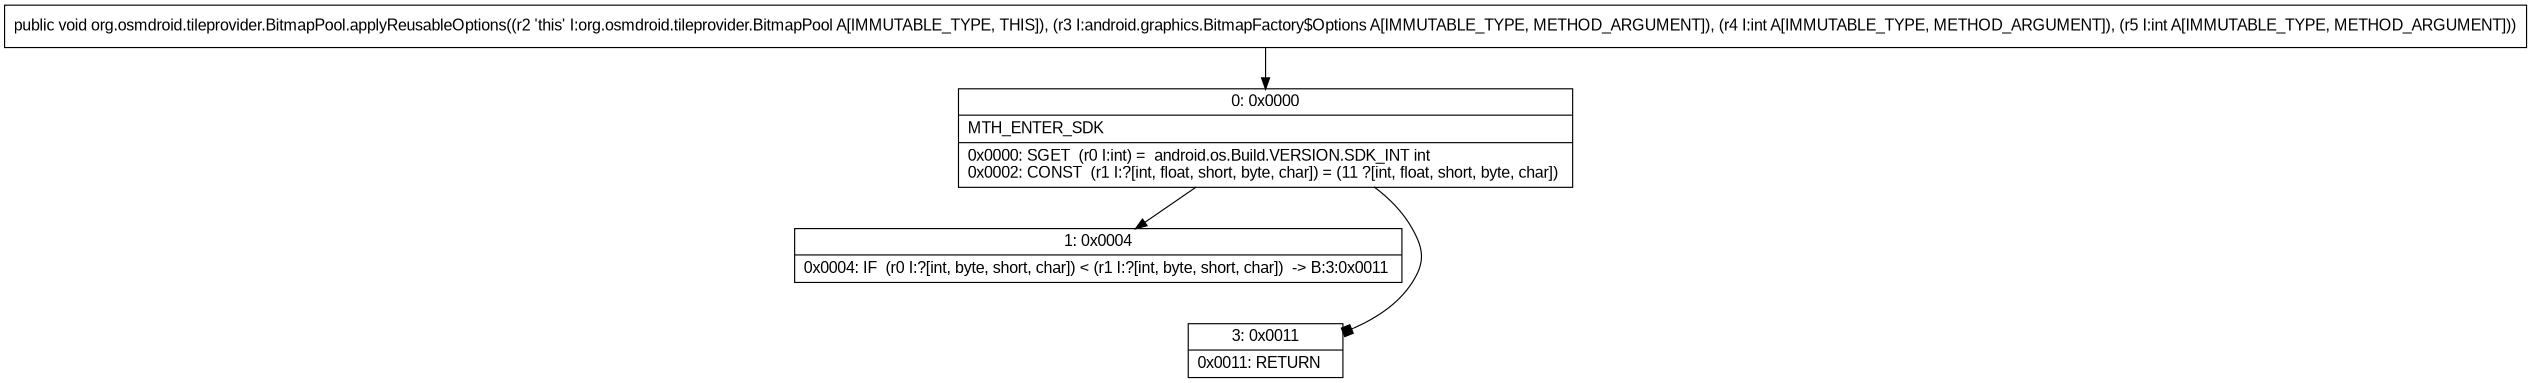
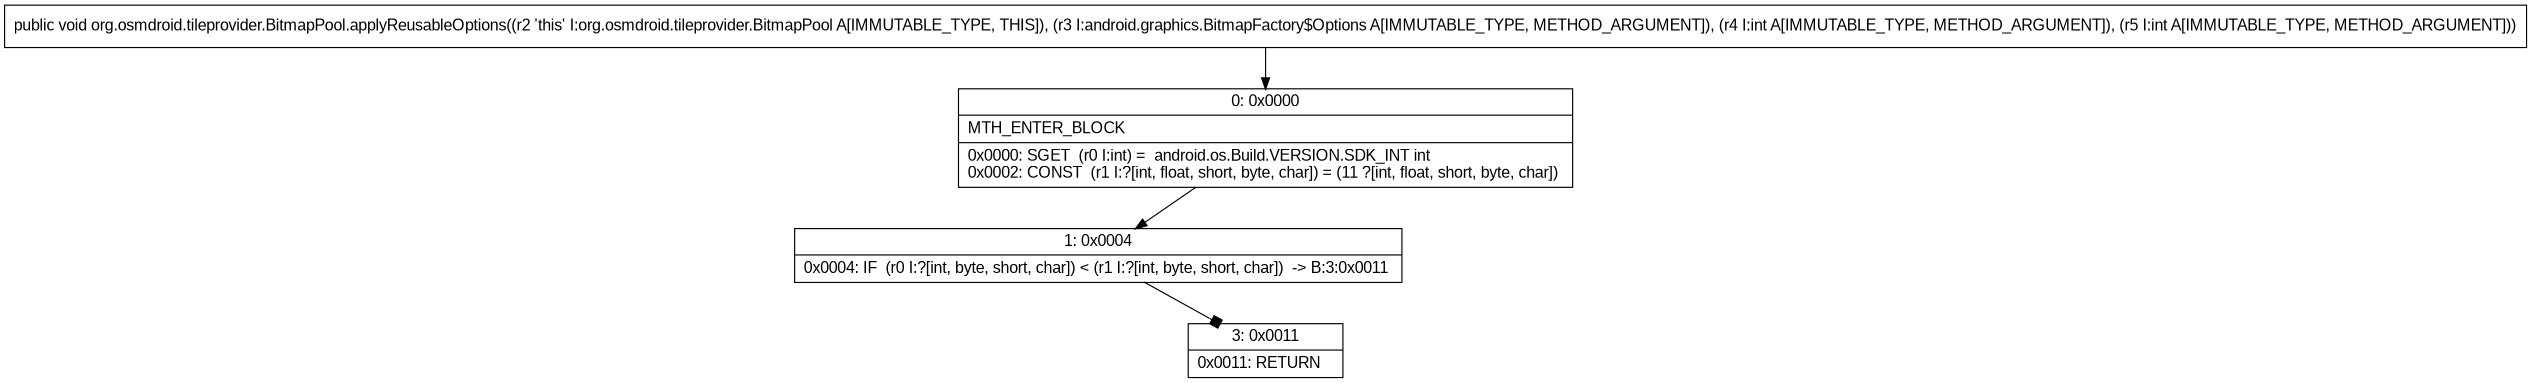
node "0: 0x0000": text "MTH_ENTER_SDK" -> "MTH_ENTER_BLOCK"
edge "0: 0x0000" -> "3: 0x0011": now "1: 0x0004" -> "3: 0x0011"
